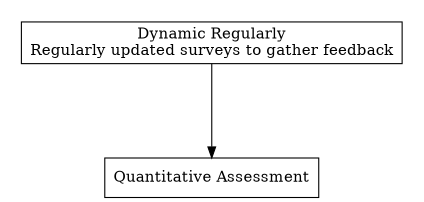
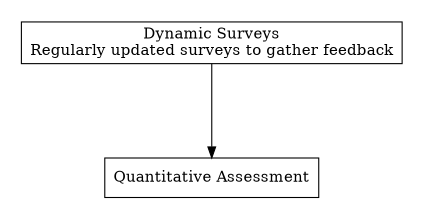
node "Dynamic Regularly Regularly updated surveys to gather feedback": label "Dynamic Regularly Regularly updated surveys to gather feedback" -> "Dynamic Surveys Regularly updated surveys to gather feedback"
